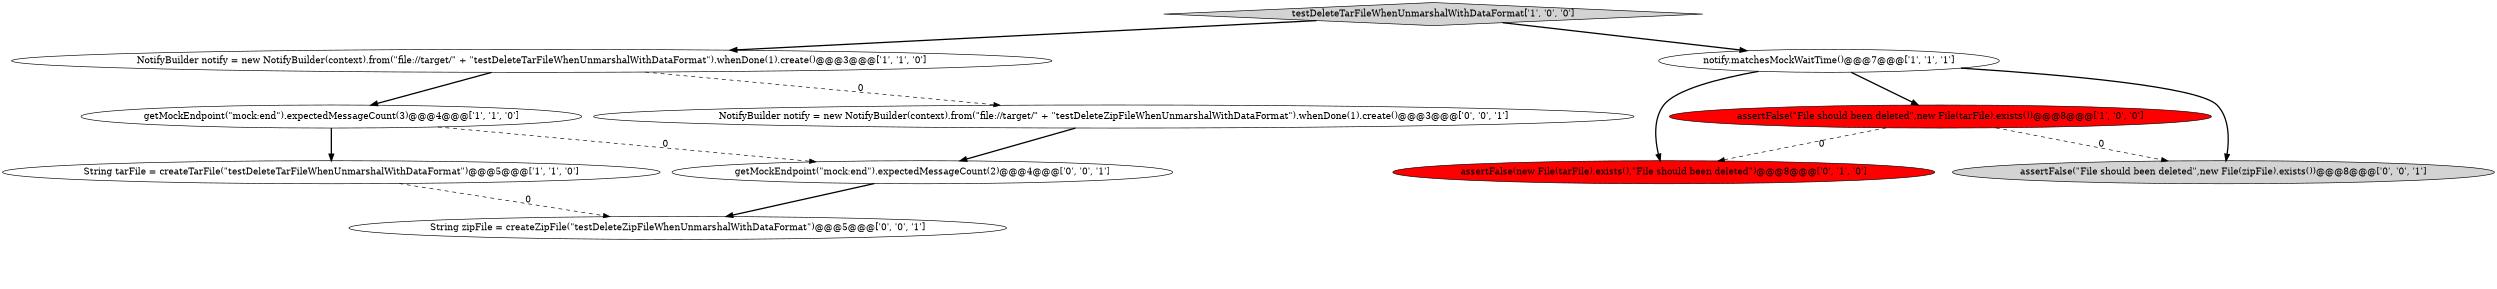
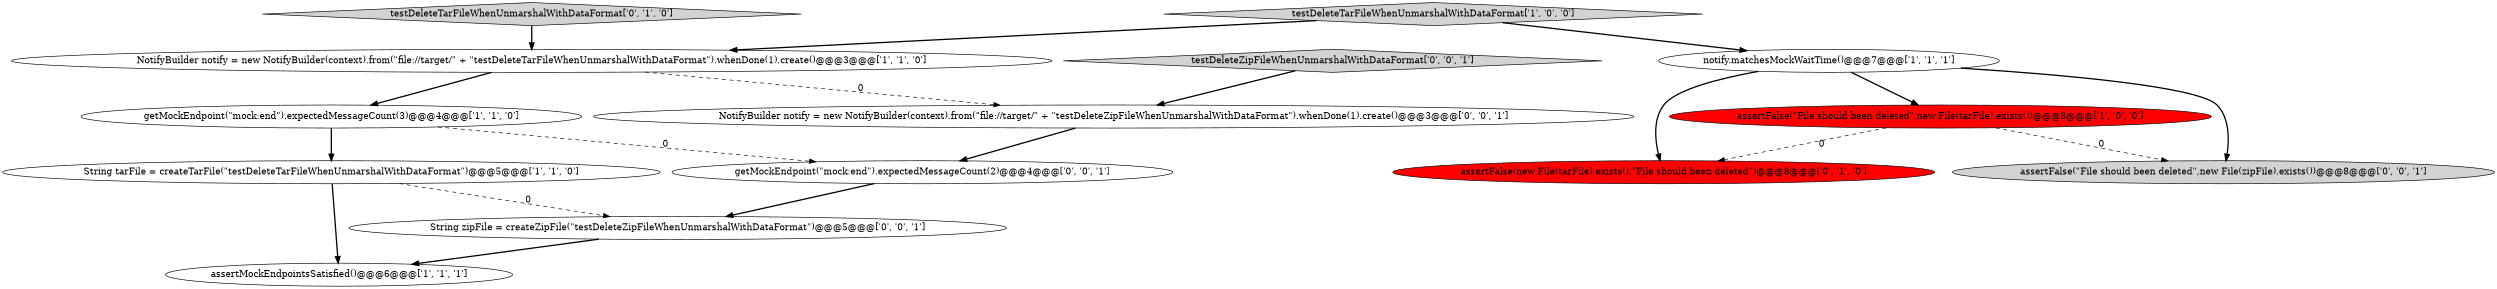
node "testDeleteTarFileWhenUnmarshalWithDataFormat['0', '1', '0']": added
node "testDeleteZipFileWhenUnmarshalWithDataFormat['0', '0', '1']": added
node "assertMockEndpointsSatisfied()@@@6@@@['1', '1', '1']": added
